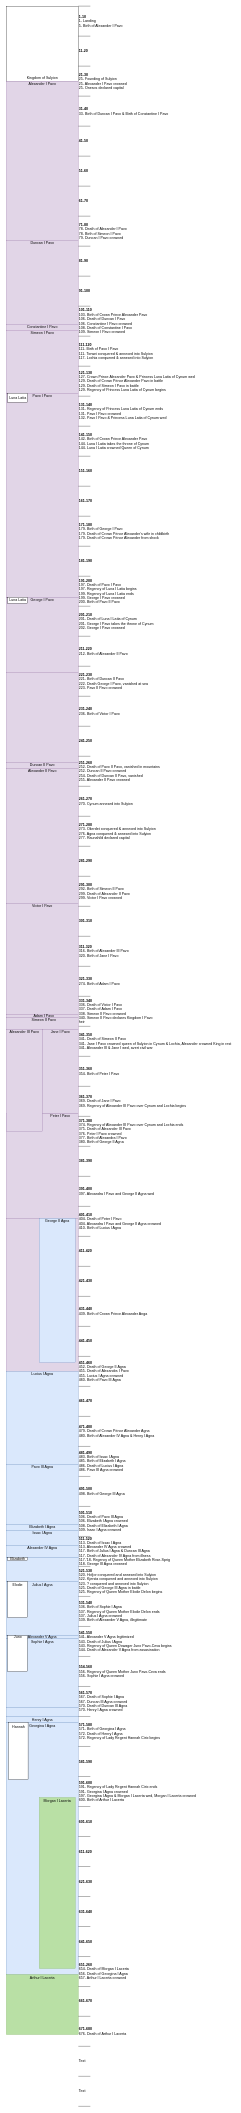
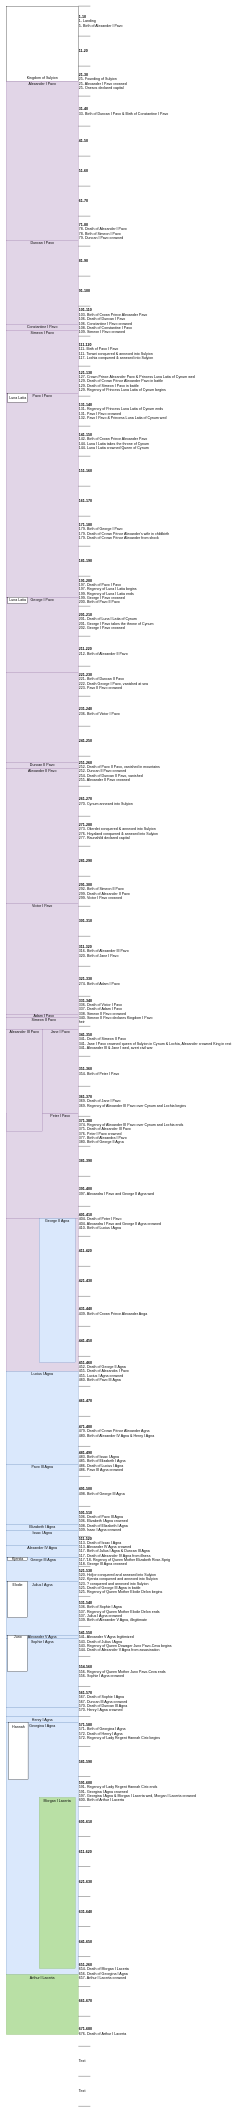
node "271-280 273- Okerdet conquered & annexed into Sulyion 276- Agna conquered & annexed into Sulyion 277- Raunahild declared capital": label "271-280 273- Okerdet conquered & annexed into Sulyion 276- Agna conquered & annexed into Sulyion 277- Raunahild declared capital" -> "271-280 273- Okerdet conquered & annexed into Sulyion 276- Hoyaland conquered & annexed into Sulyion 277- Raunahild declared capital"
node "Elizabeth": label "Elizabeth" -> "Kjersta"
node "George III Agna": added
